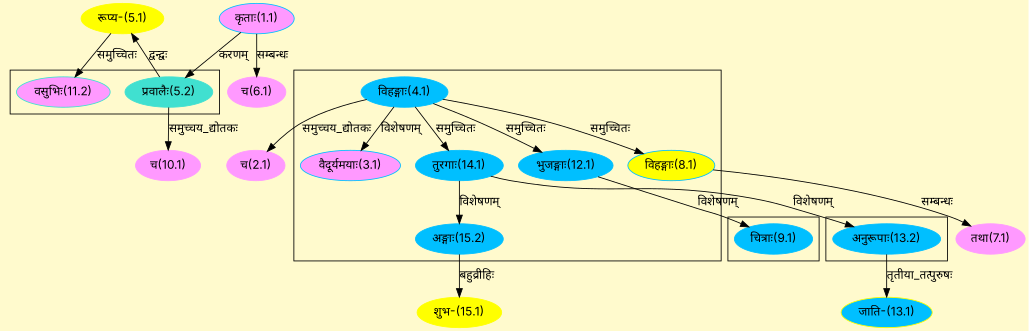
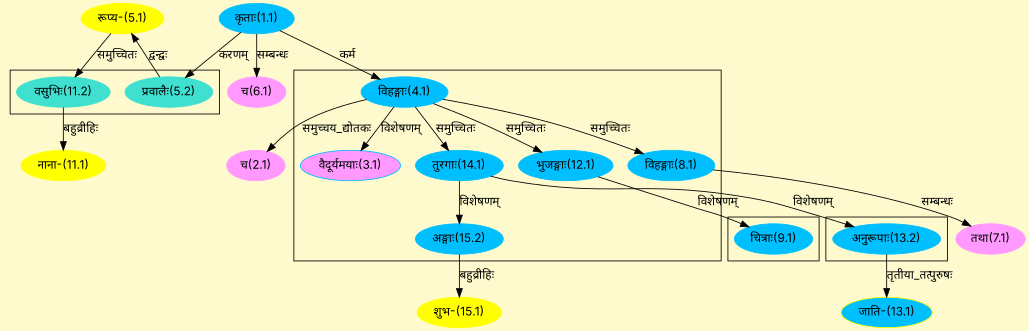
node "कृताः(1.1)": fillcolor #ff99ff -> #00bfff
edge "कृताः(1.1)" -> "विहङ्गाः(4.1)": added, label "कर्म"
node "वसुभिः(11.2)": fillcolor #ff99ff -> #40e0d0
node "नाना-(11.1)": added
node "च(10.1)": removed
node "विहङ्गाः(8.1)": fillcolor #ffff00 -> #00bfff
